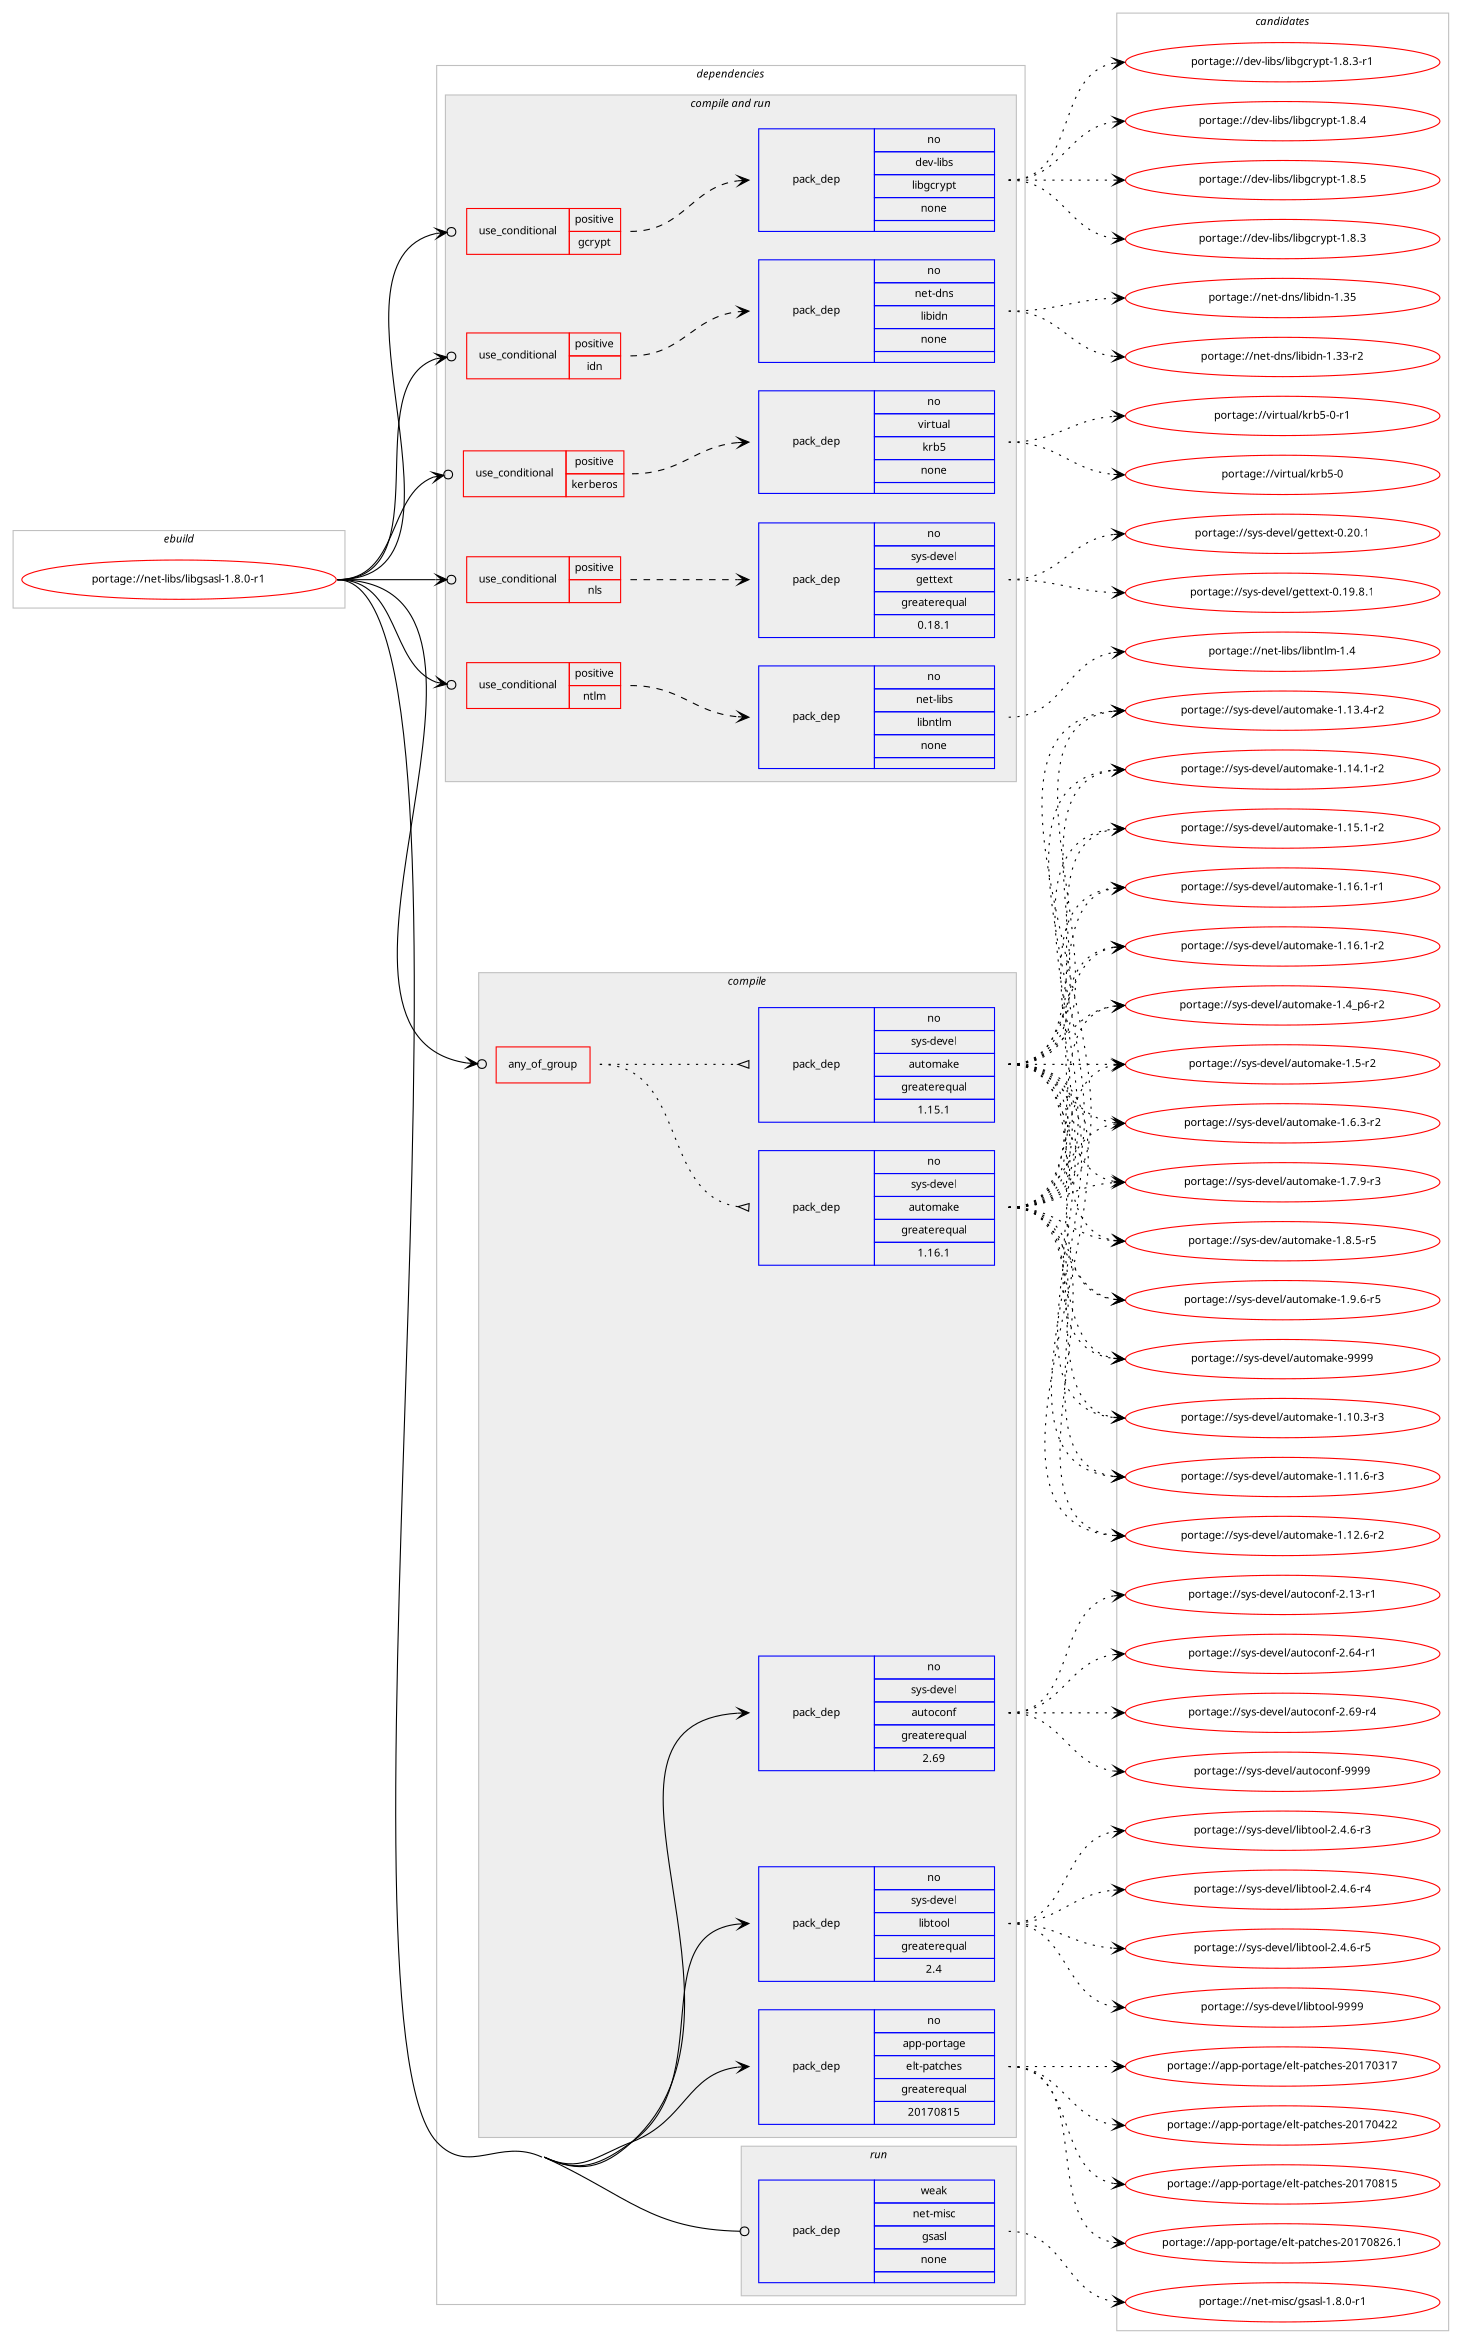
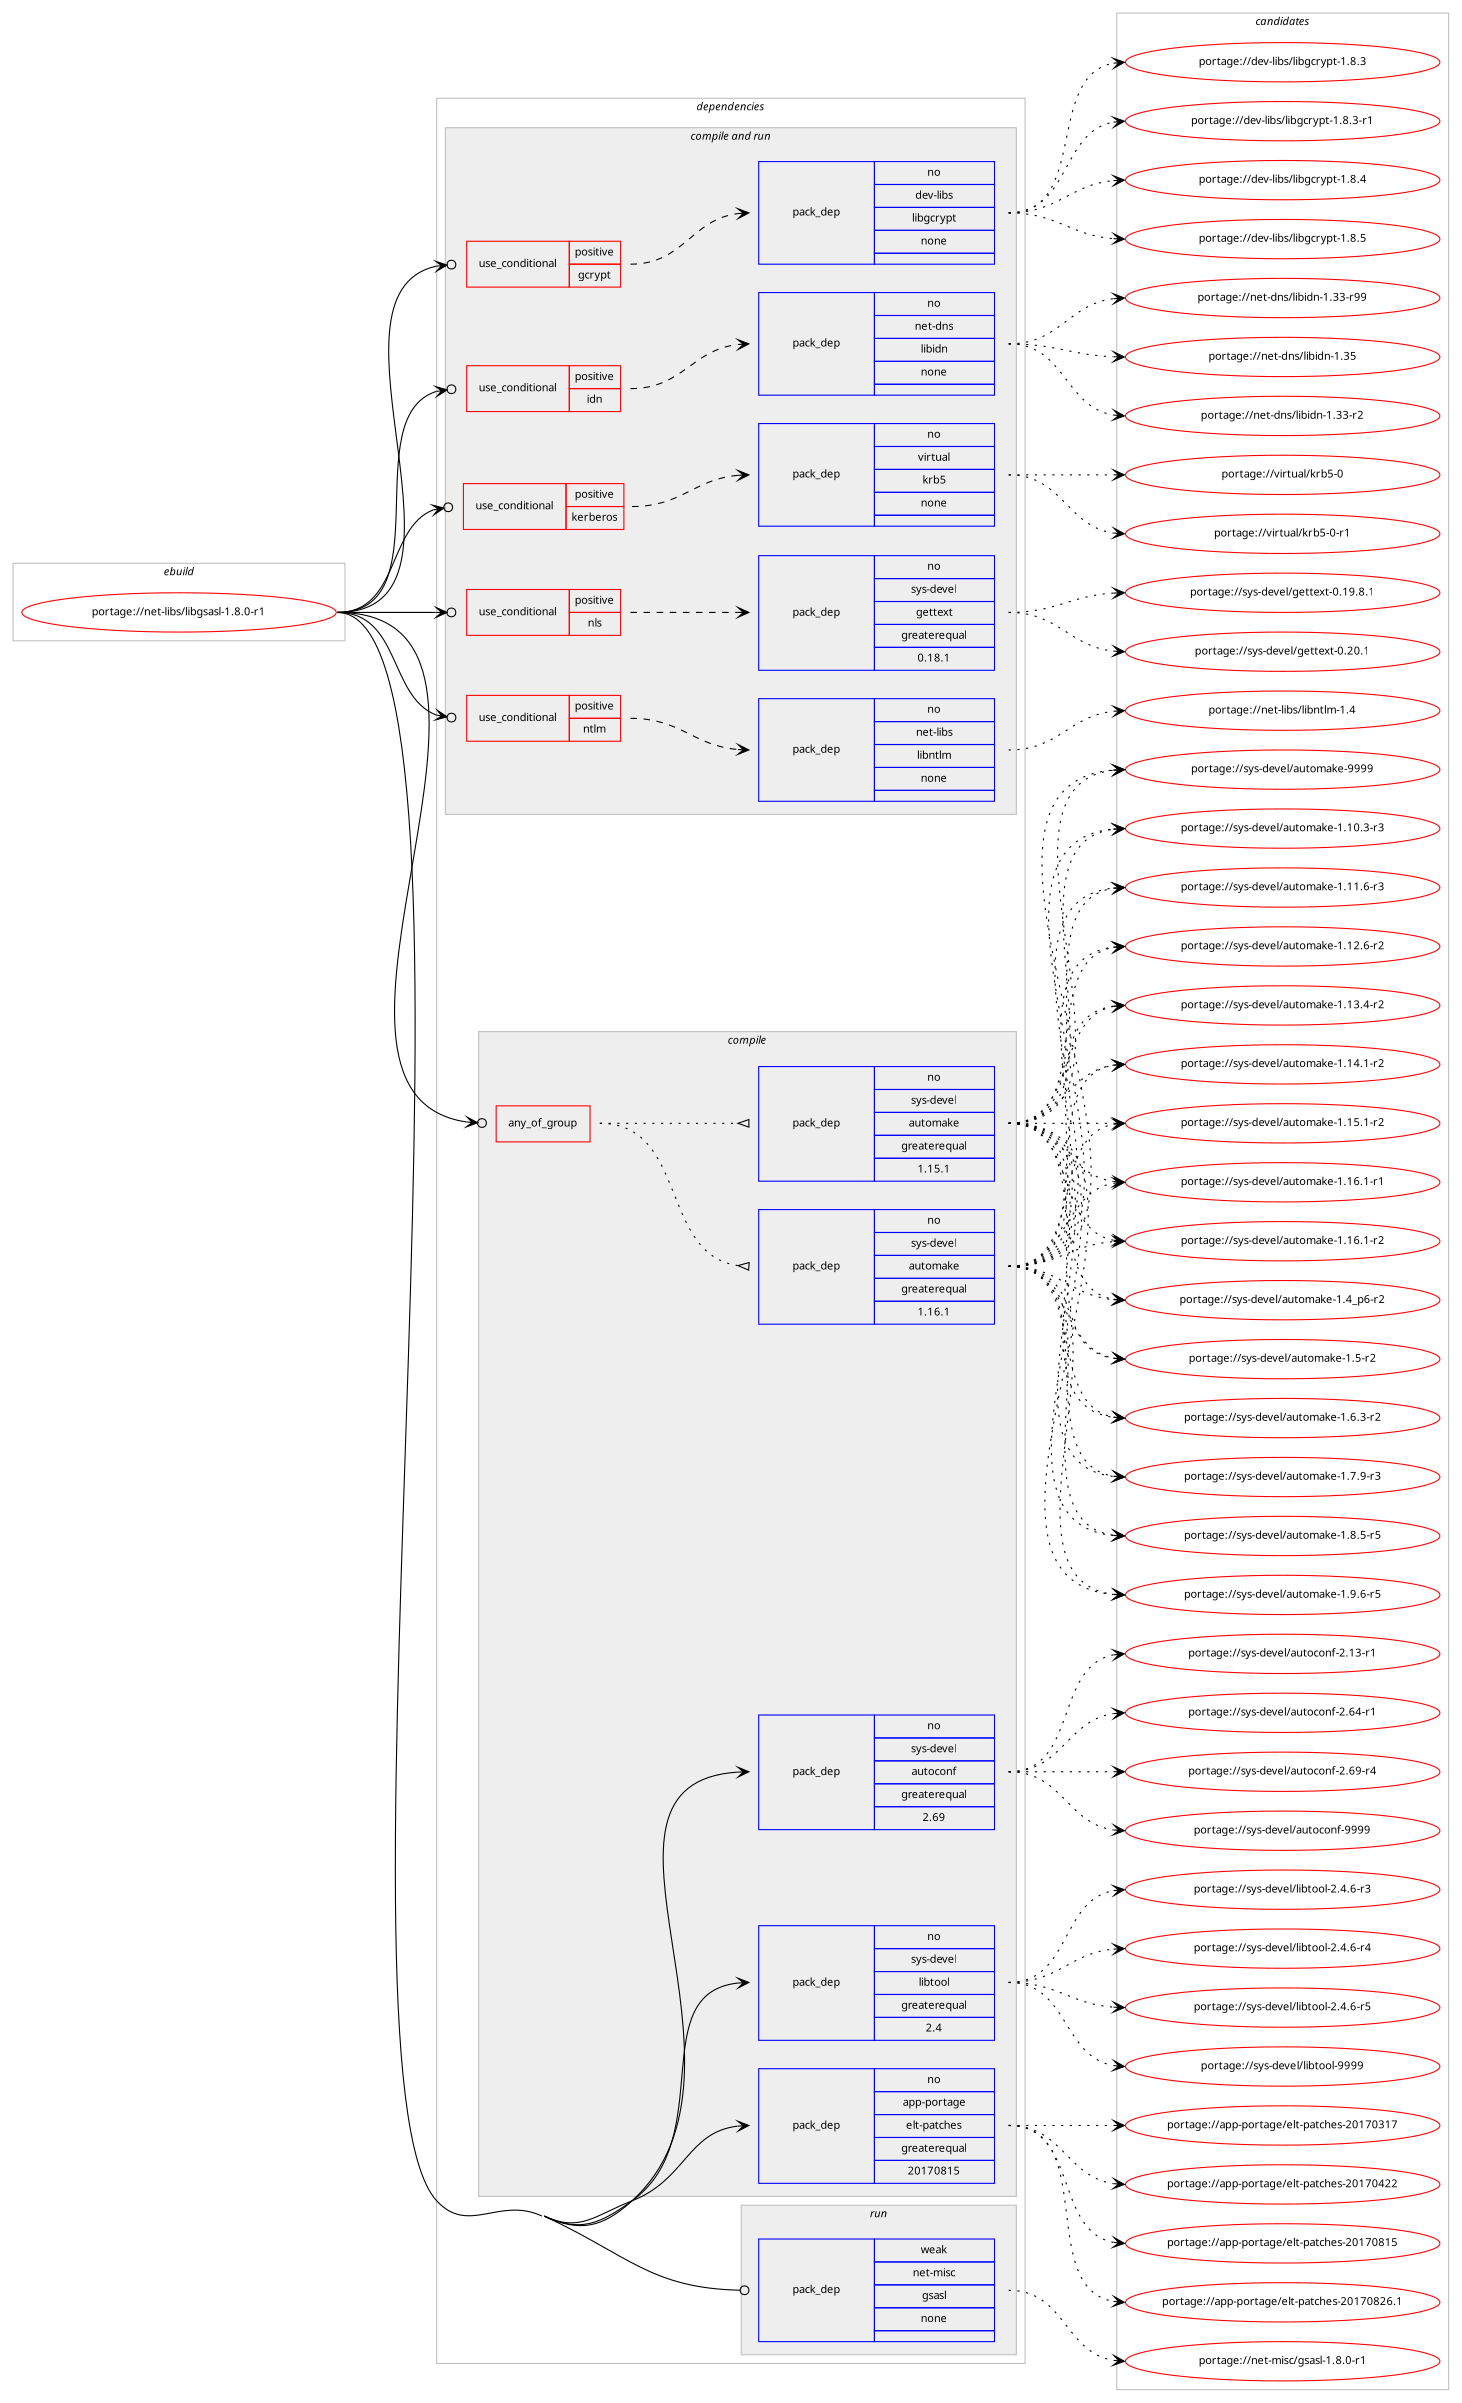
node "portage://net-dns/libidn-1.33-r99": added
node "portage://sys-dev/automake-1.8.5-r5": label "portage://sys-dev/automake-1.8.5-r5" -> "portage://sys-devel/automake-1.8.5-r5"
